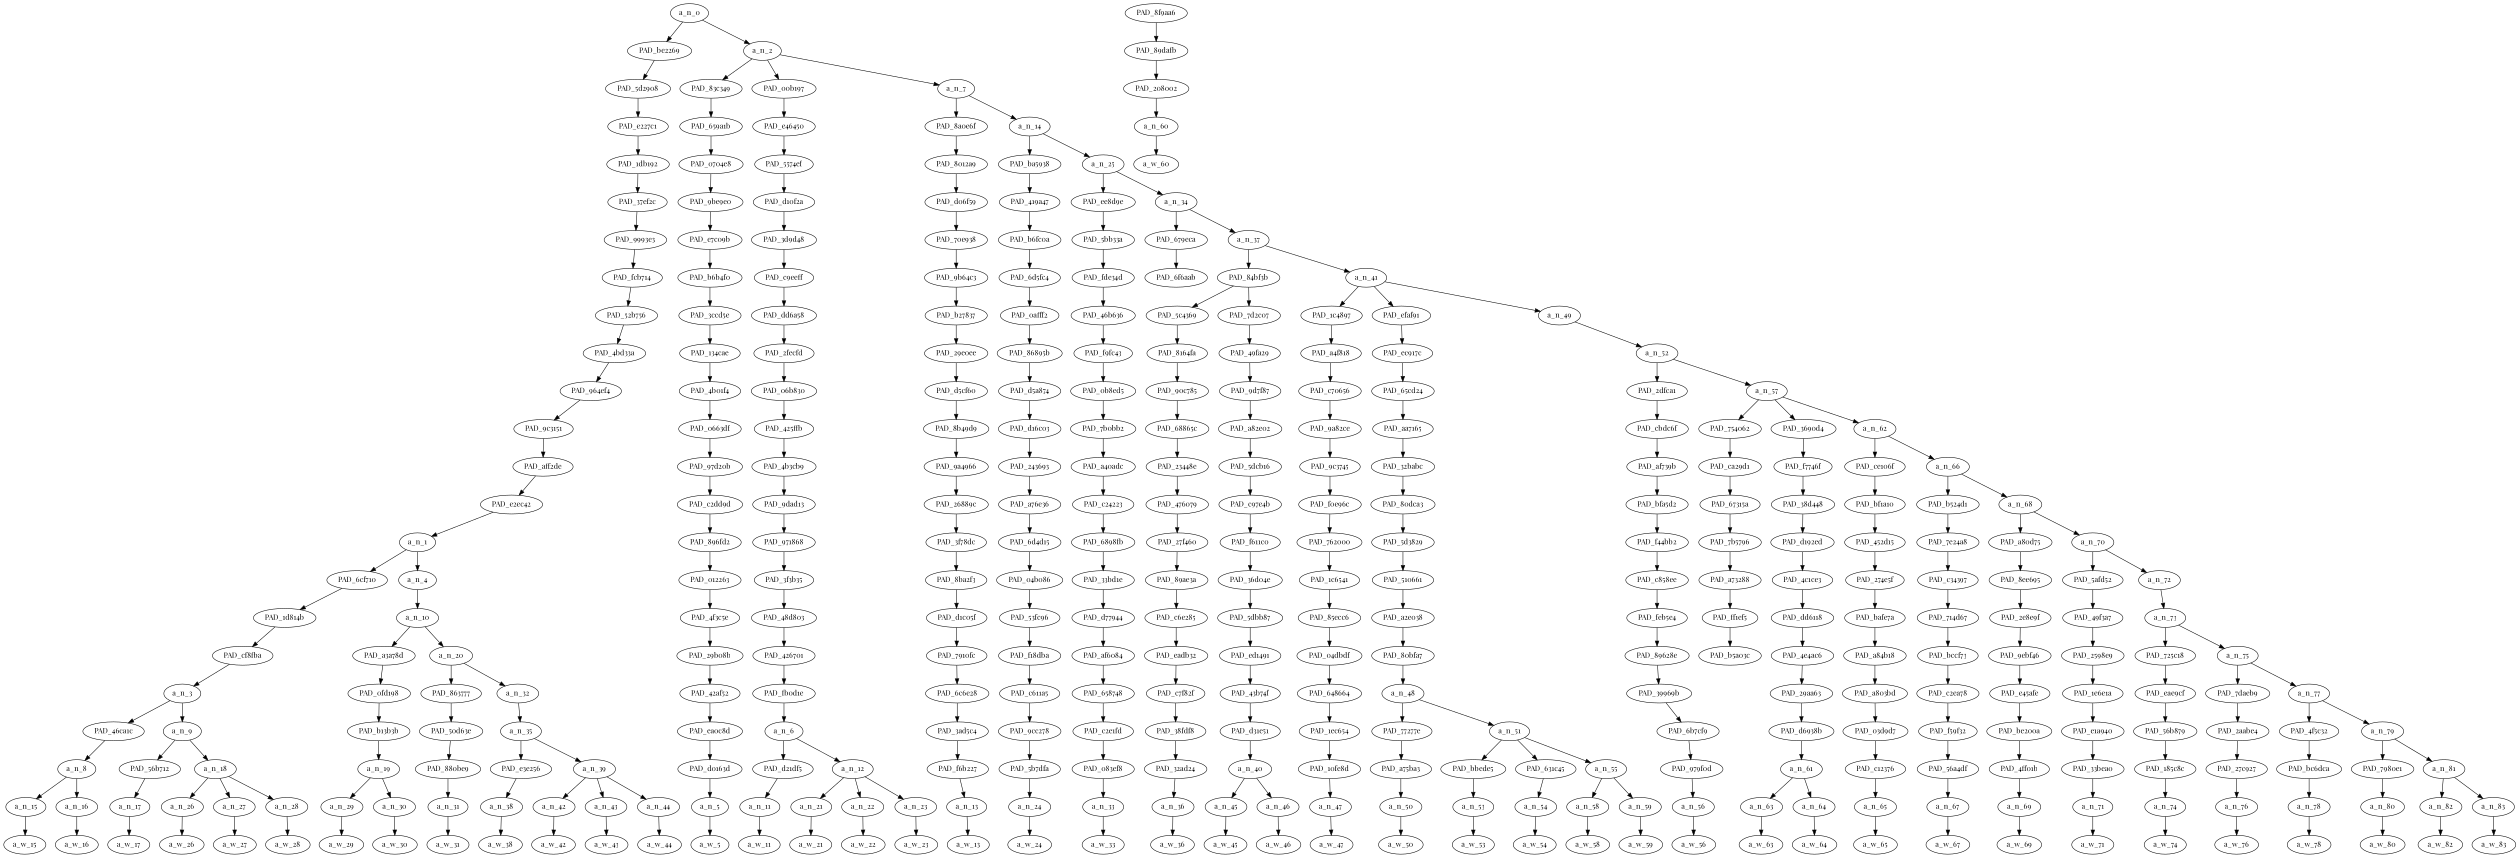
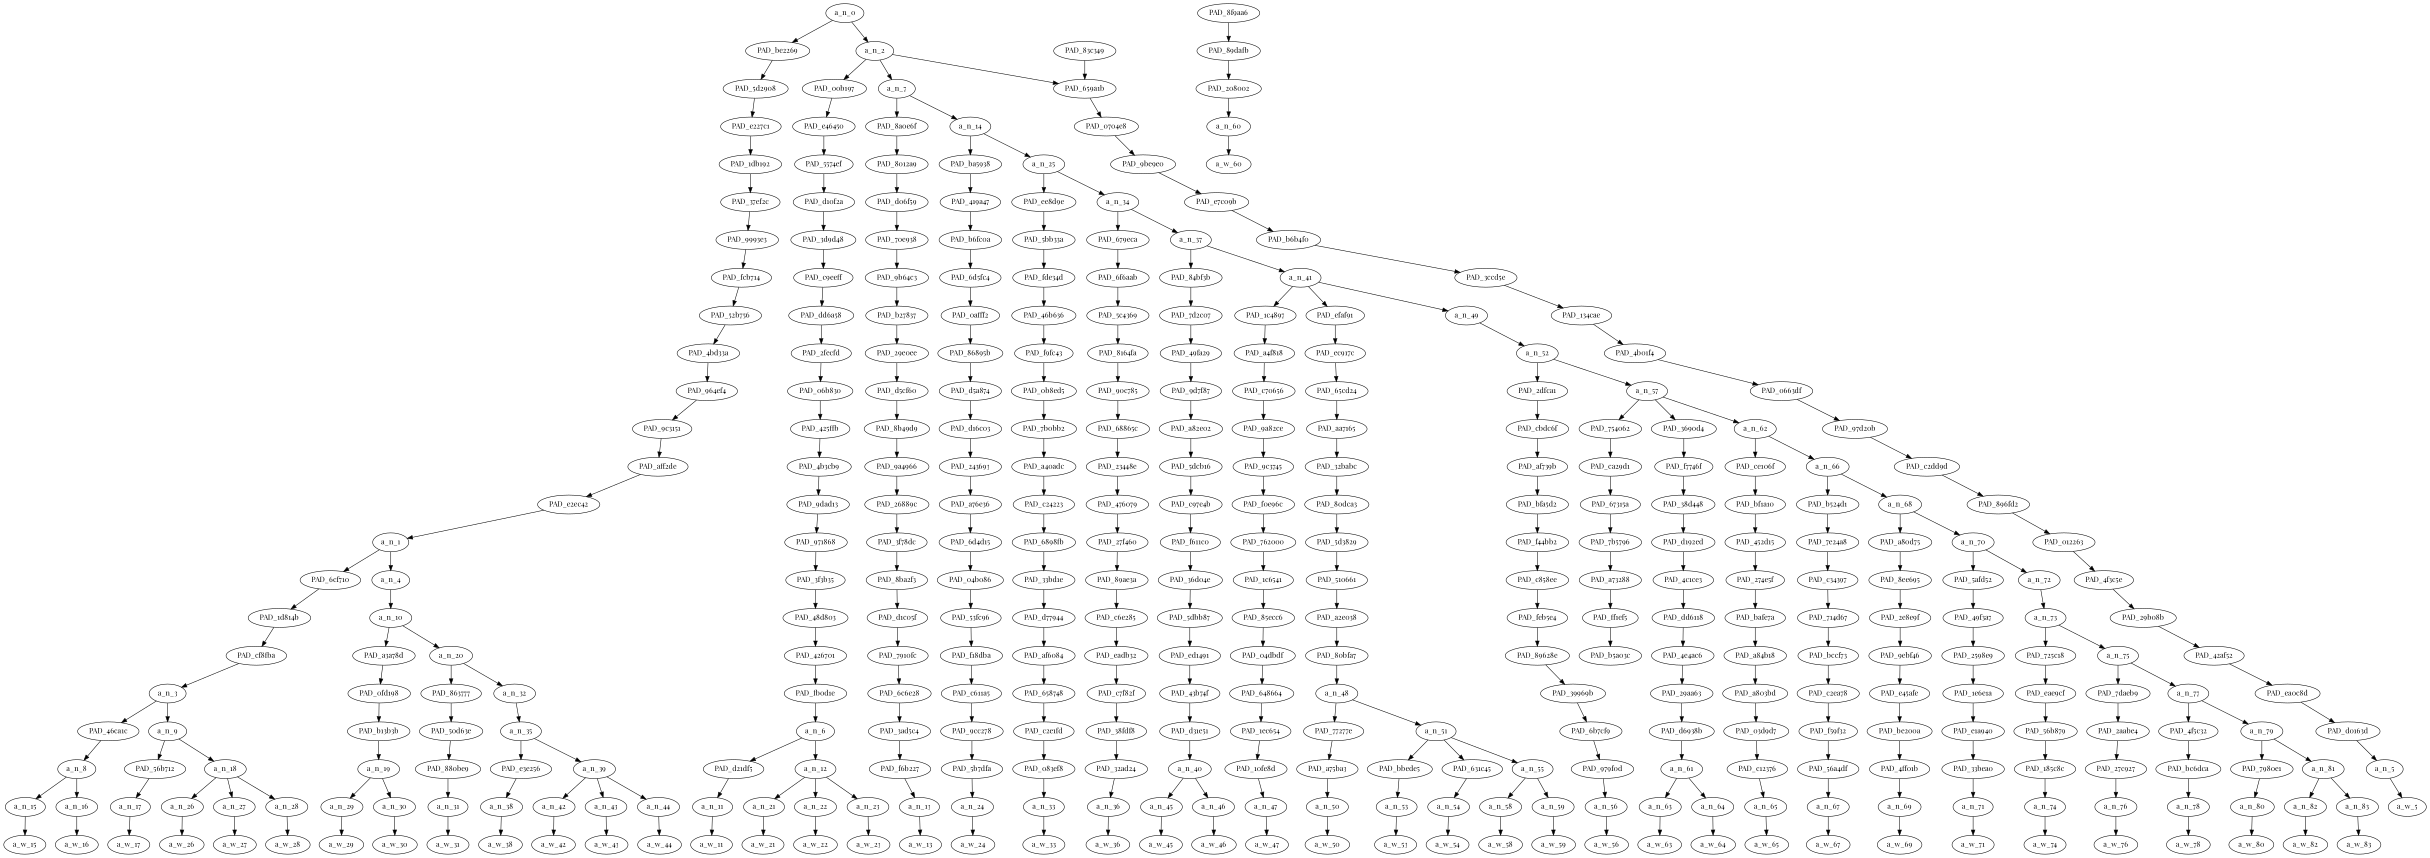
edge "a_n_2" -> "PAD_83c349": now "a_n_2" -> "PAD_659a1b"
edge "PAD_84bf3b" -> "PAD_5c4369": now "PAD_6f6aab" -> "PAD_5c4369"
